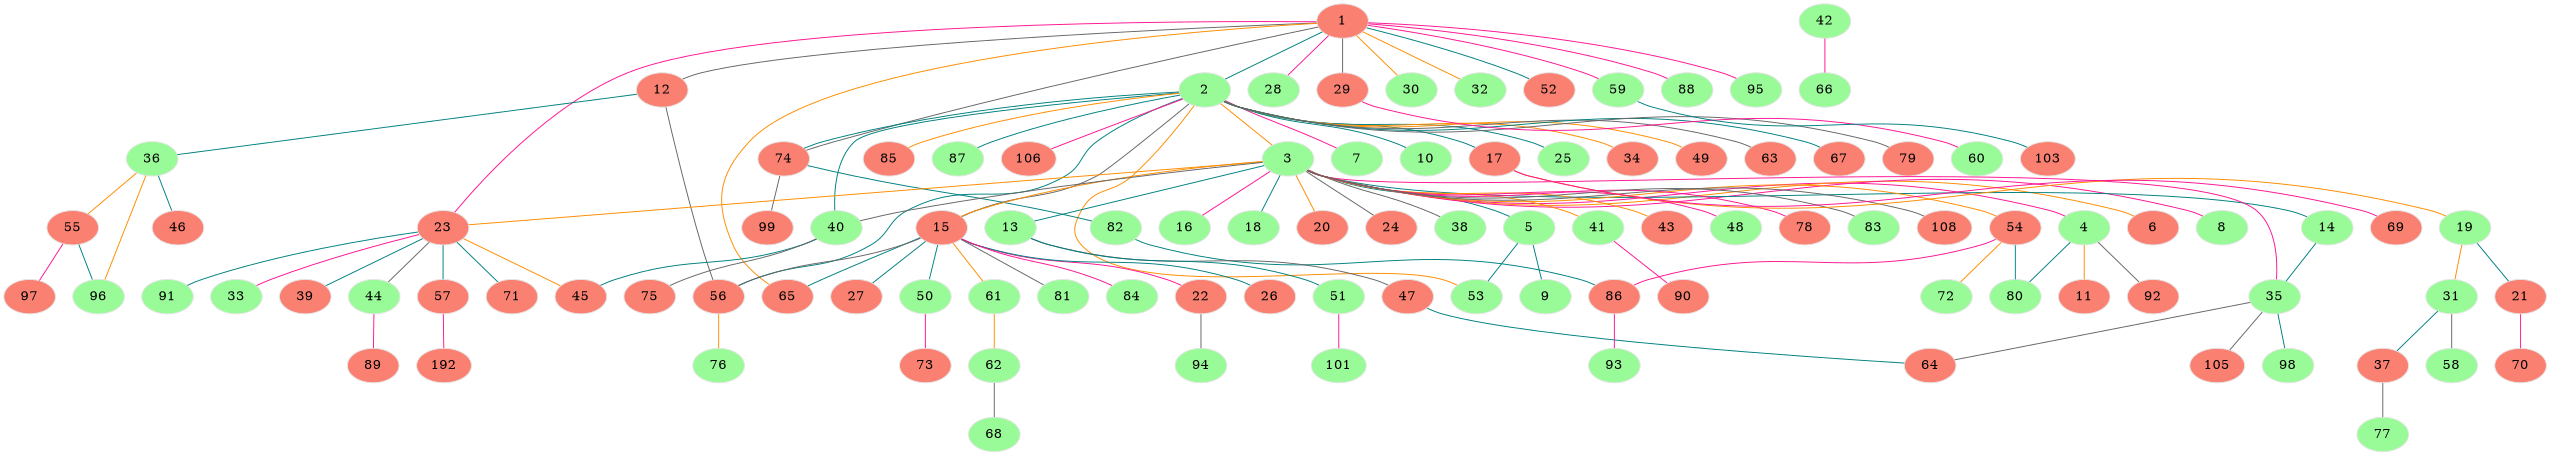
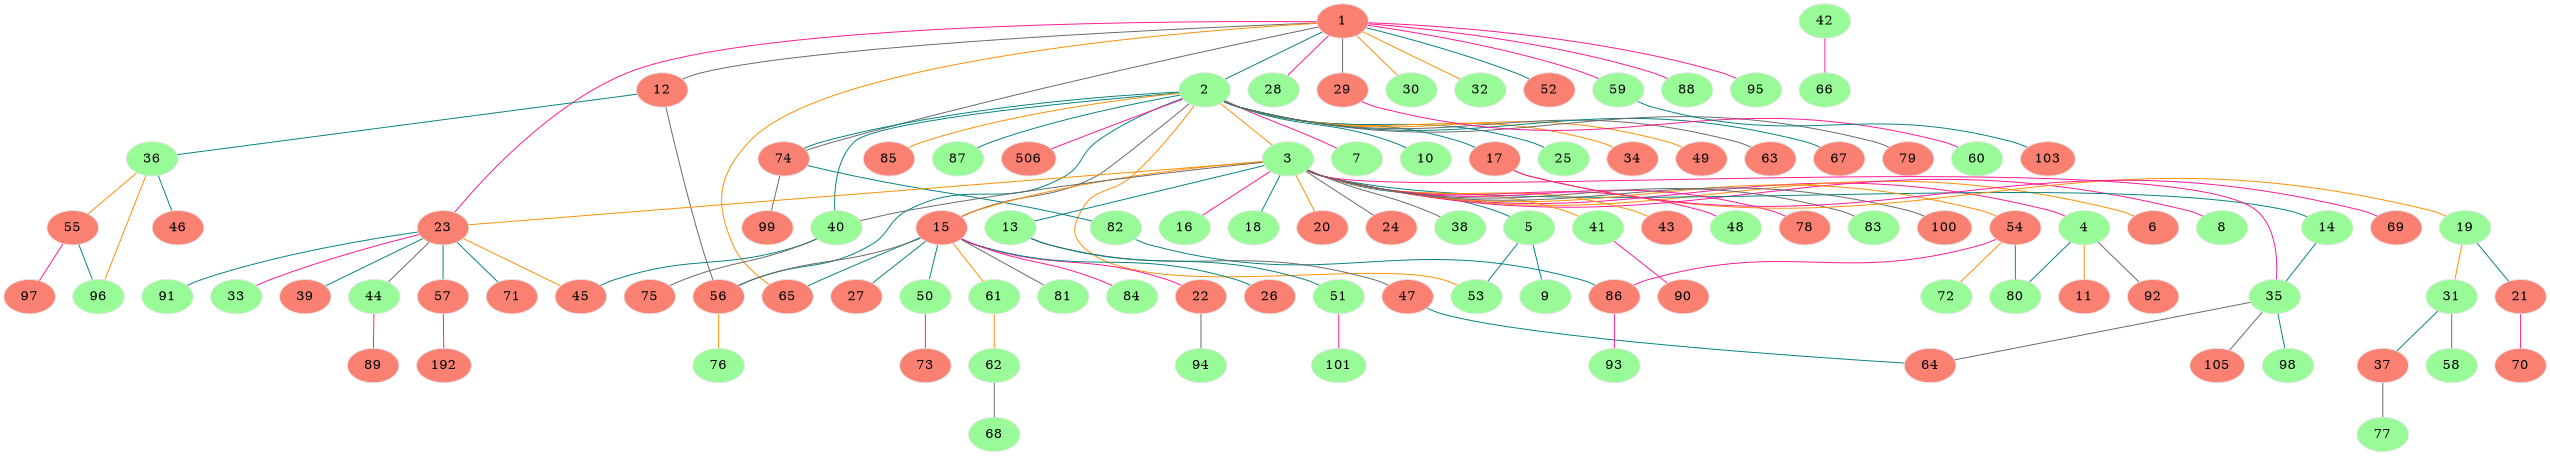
node "106": label "106" -> "506"
node "108": label "108" -> "100"
